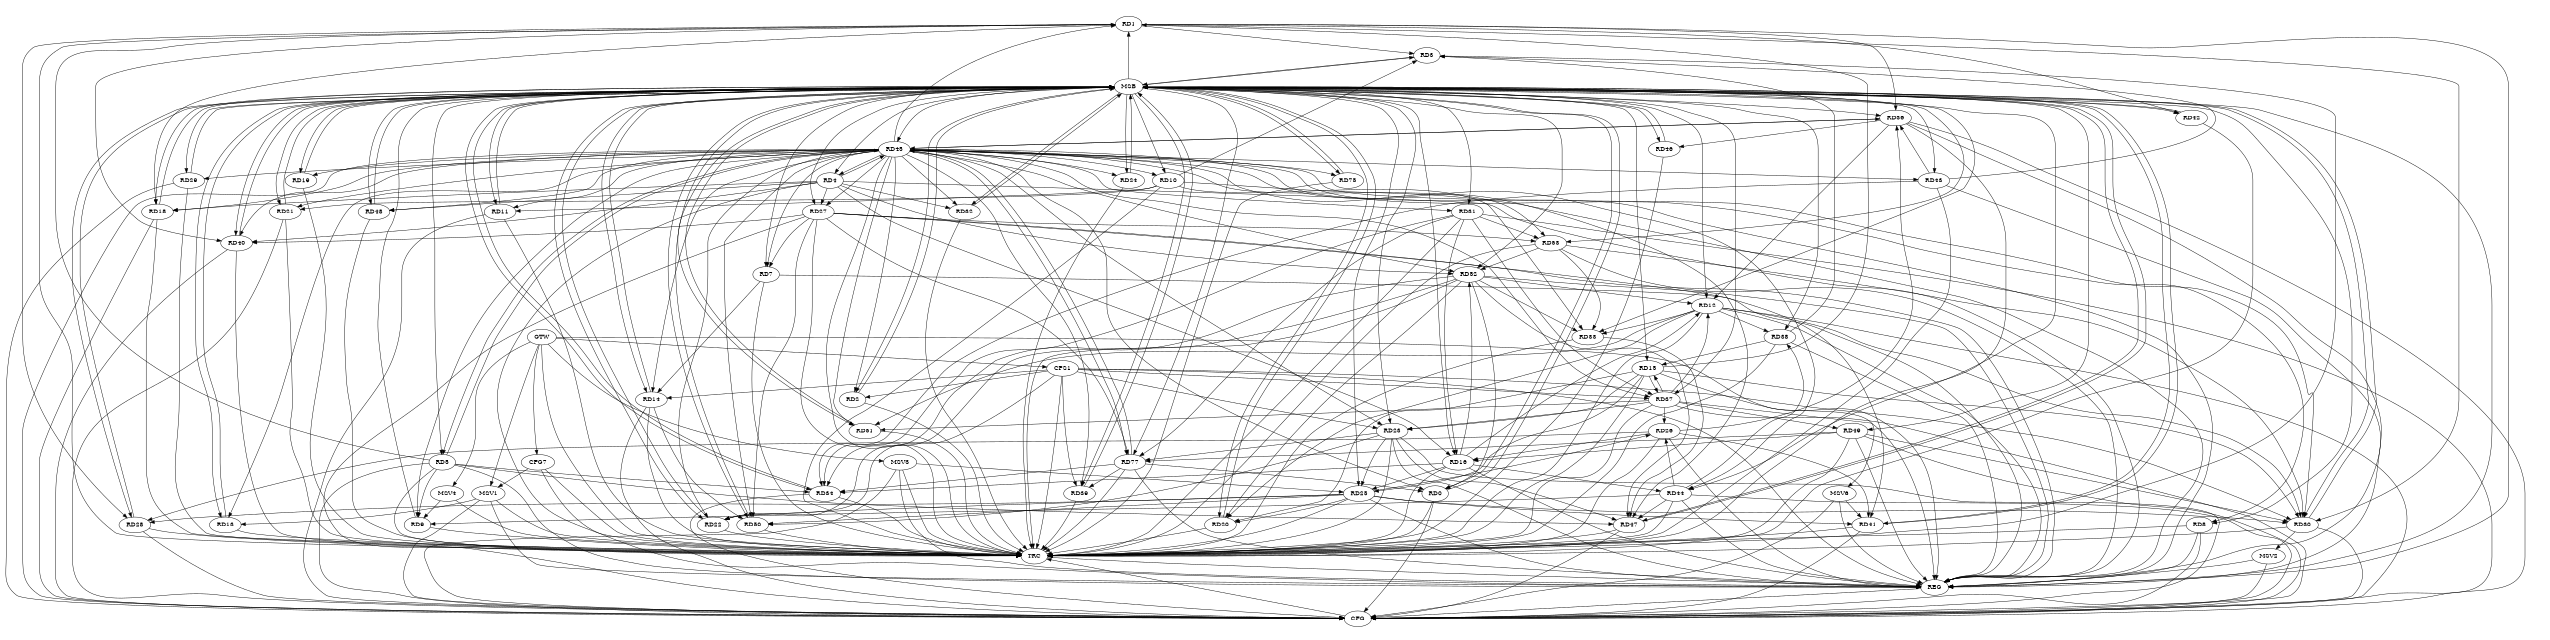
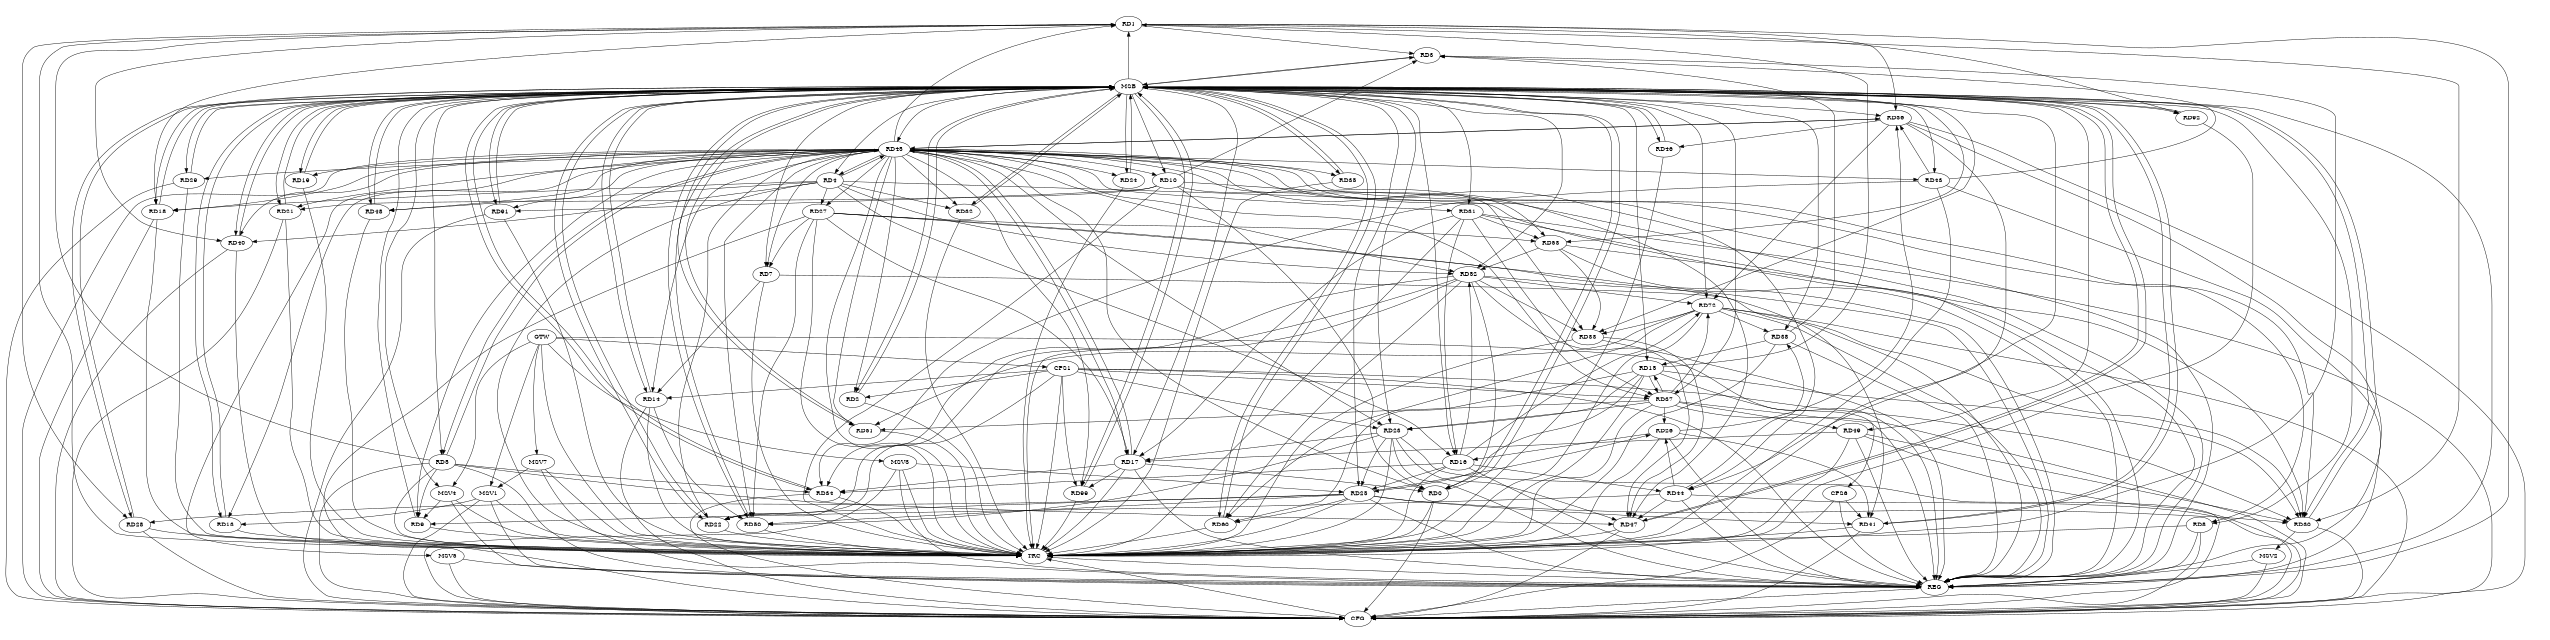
edge "MSB" -> "RD27": now "MSB" -> "MSV4"
node "RD42": label "RD42" -> "RD92"
node "RD75": label "RD75" -> "RD35"
node "RD11": label "RD11" -> "RD91"
edge "RD27" -> "RD40": removed
node "RD12": label "RD12" -> "RD72"
edge "RD10" -> "RD0": added
edge "RD31" -> "RD34": now "RD31" -> "REG"
edge "RD33" -> "REG": added
edge "RD53" -> "TRC": removed
edge "RD26" -> "RD28": removed
edge "RD49" -> "RD16": removed
node "CFG7": label "CFG7" -> "MSV7"
node "RD77": label "RD77" -> "RD17"
node "RD39": label "RD39" -> "RD99"
node "MSV6": label "MSV6" -> "CPS6"
node "RD20": label "RD20" -> "RD60"
edge "RD44" -> "TRC": removed
edge "RD30" -> "TRC": removed
node "MSV5": added
edge "MSV4" -> "REG": added
